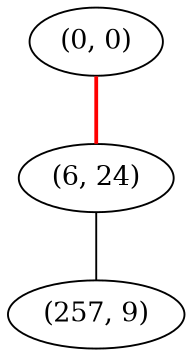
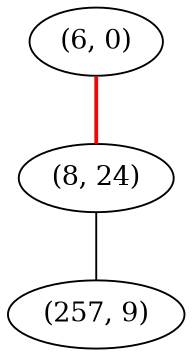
node "(0, 0)": label "(0, 0)" -> "(6, 0)"
node "(6, 24)": label "(6, 24)" -> "(8, 24)"
